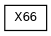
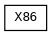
node "X66": label "X66" -> "X86"
